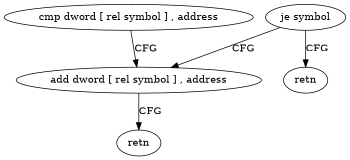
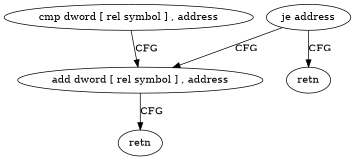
node "je symbol": label "je symbol" -> "je address"
